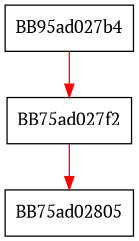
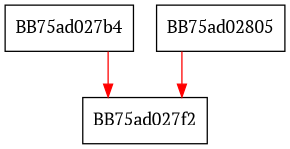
node "BB95ad027b4": label "BB95ad027b4" -> "BB75ad027b4"
edge "BB75ad027f2" -> "BB75ad02805": reversed
